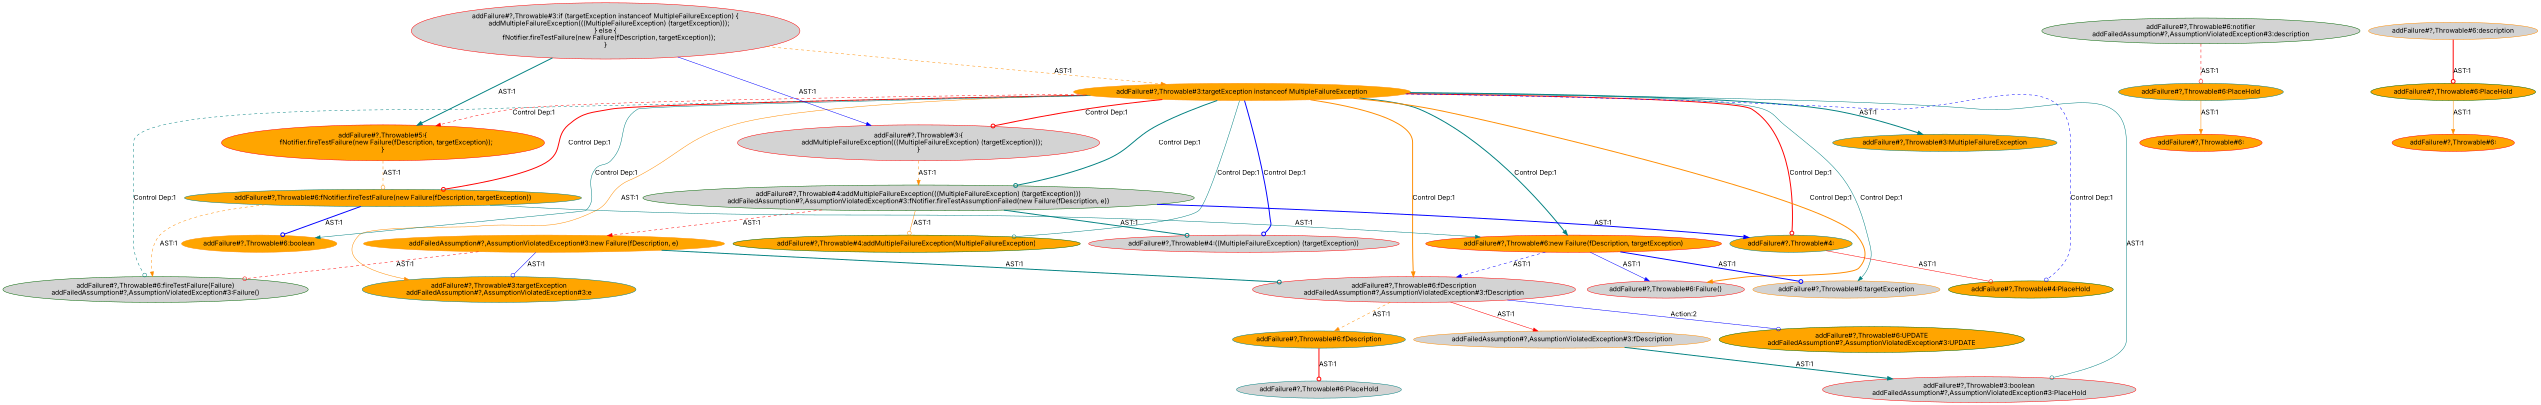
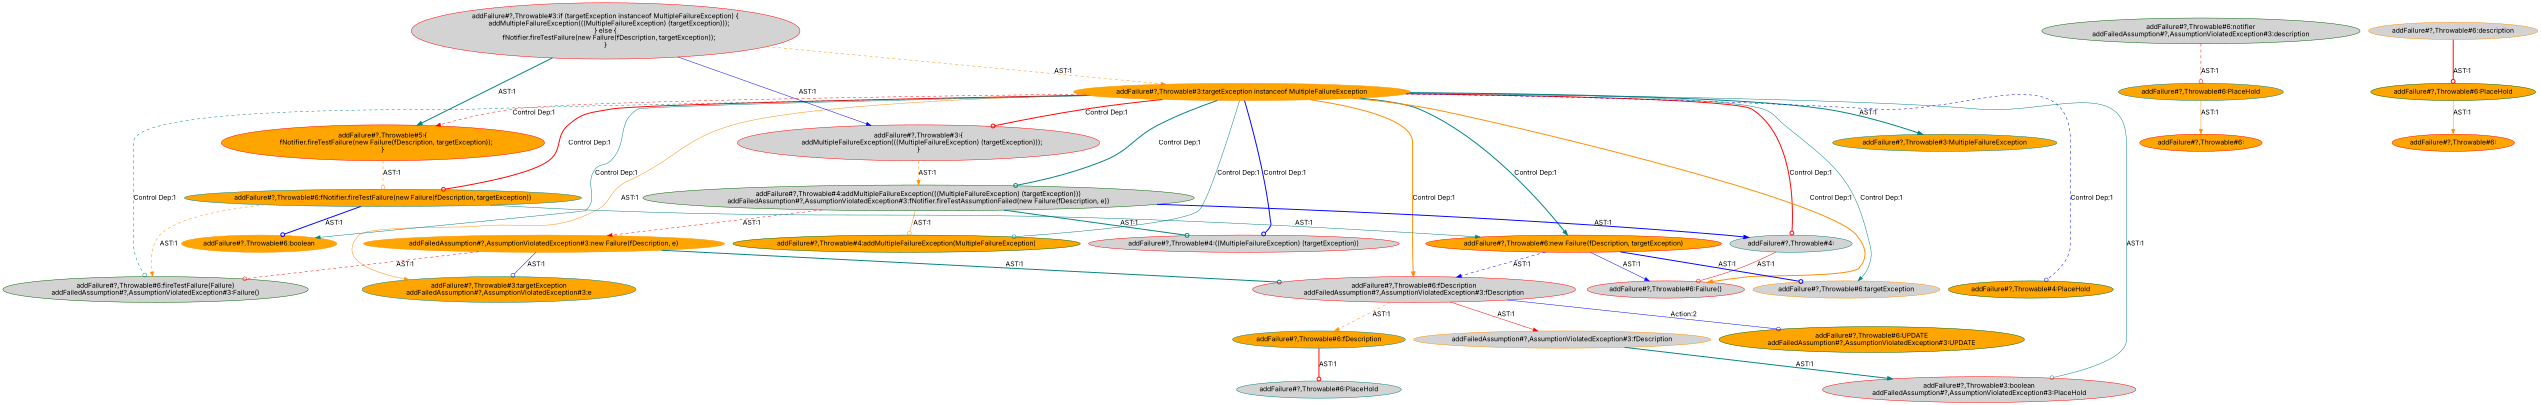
node "addFailure#?,Throwable#4:": fillcolor orange -> lightgrey
edge "addFailure#?,Throwable#4:" -> "addFailure#?,Throwable#4:PlaceHold": now "addFailure#?,Throwable#4:" -> "addFailure#?,Throwable#6:Failure()"
